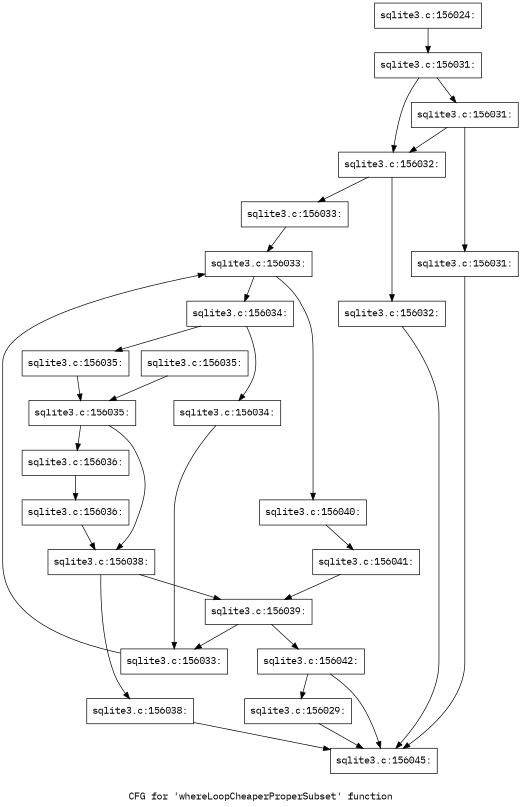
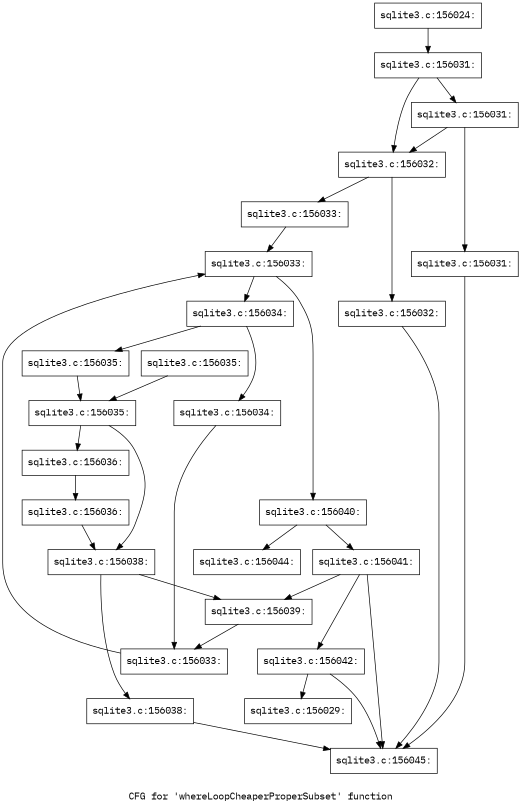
node "sqlite3.c:156044:": added
edge "sqlite3.c:156039:" -> "sqlite3.c:156042:": now "sqlite3.c:156041:" -> "sqlite3.c:156042:"
edge "sqlite3.c:156029:" -> "sqlite3.c:156045:": now "sqlite3.c:156041:" -> "sqlite3.c:156045:"
